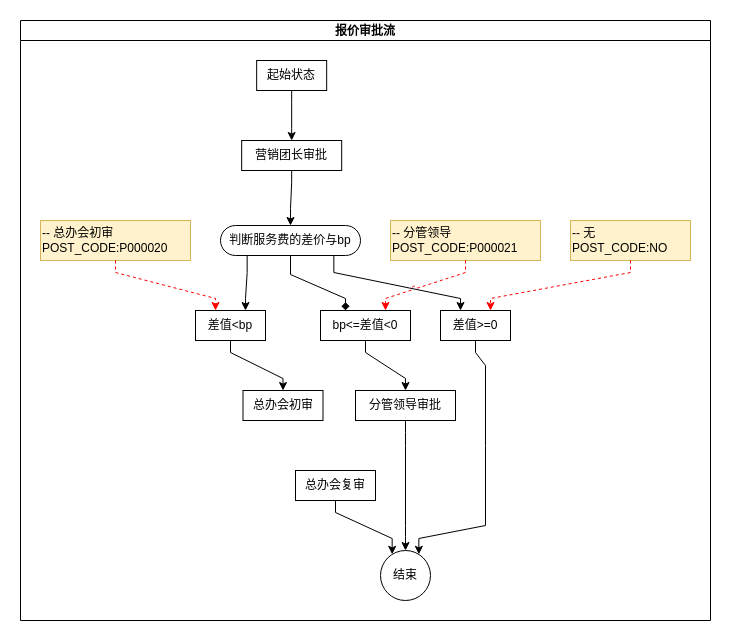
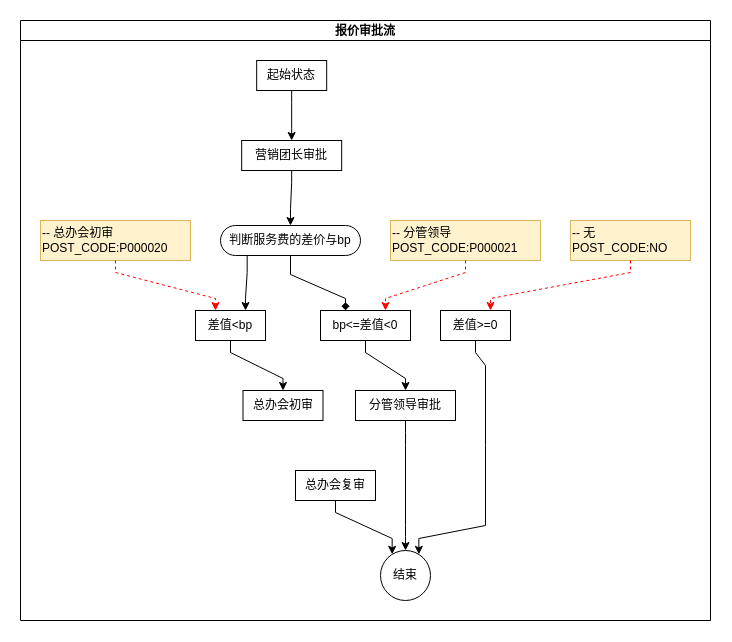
edge "判断服务费的差价与bp" -> "差值>=0": removed
